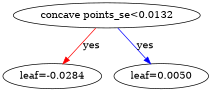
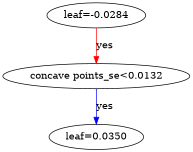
edge "concave points_se<0.0132" -> "leaf=-0.0284": reversed
node "leaf=0.0050": label "leaf=0.0050" -> "leaf=0.0350"
